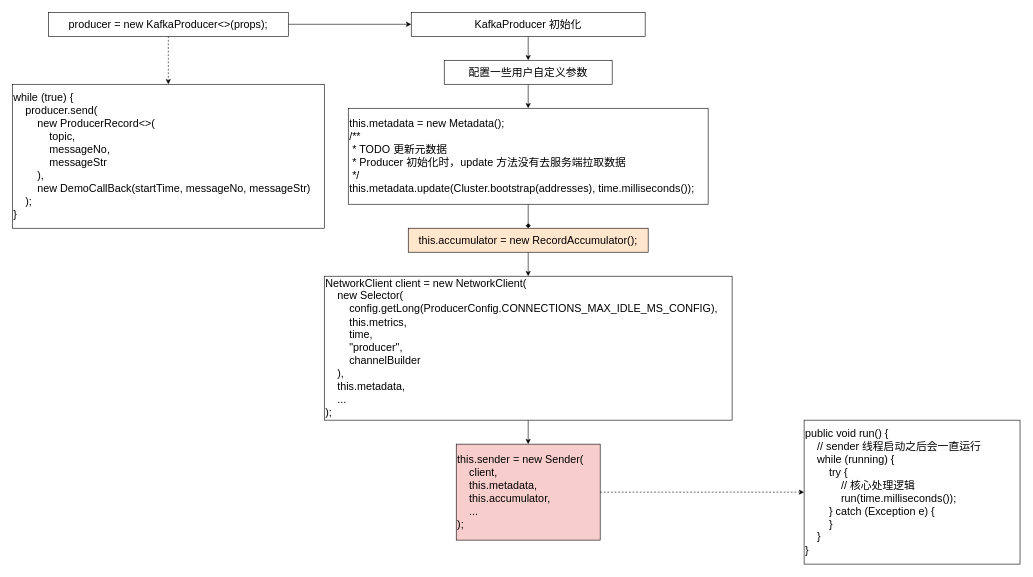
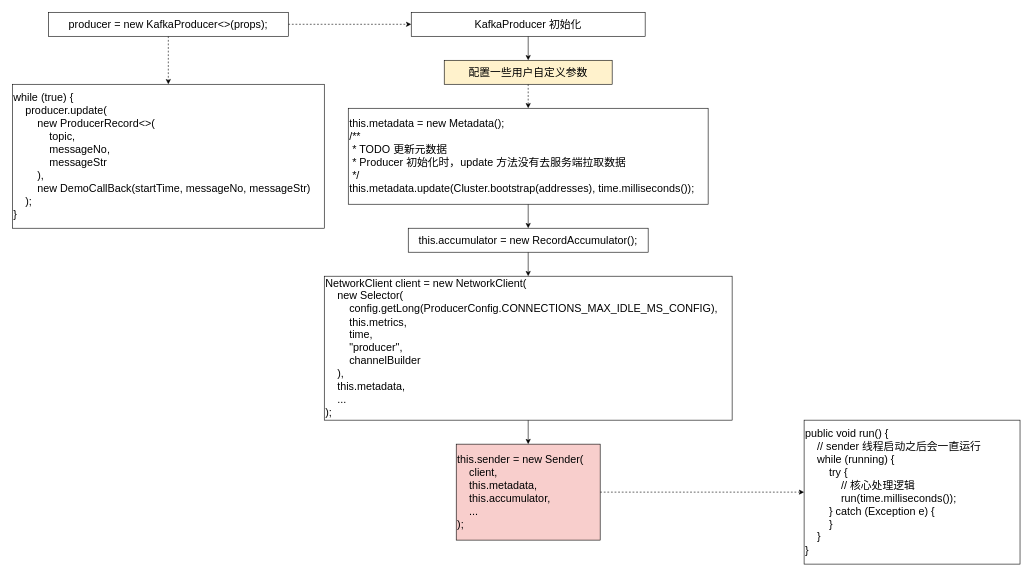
edge "producer = new KafkaProducer<>(props);" -> "KafkaProducer 初始化": style solid -> dashed
node "配置一些用户自定义参数": fillcolor #ffffff -> #fff2cc
edge "配置一些用户自定义参数" -> "this.metadata = new Metadata(); /** * TODO 更新元数据 * Producer 初始化时，update 方法没有去服务端拉取数据 */ this.metadata.update(Cluster.bootstrap(addresses), time.milliseconds());": style solid -> dashed
node "while (true) { producer.send( new ProducerRecord<>( topic, messageNo, messageStr ), new DemoCallBack(startTime, messageNo, messageStr) ); }": label "while (true) { producer.send( new ProducerRecord<>( topic, messageNo, messageStr ), new DemoCallBack(startTime, messageNo, messageStr) ); }" -> "while (true) { producer.update( new ProducerRecord<>( topic, messageNo, messageStr ), new DemoCallBack(startTime, messageNo, messageStr) ); }"
edge "this.metadata = new Metadata(); /** * TODO 更新元数据 * Producer 初始化时，update 方法没有去服务端拉取数据 */ this.metadata.update(Cluster.bootstrap(addresses), time.milliseconds());" -> "this.accumulator = new RecordAccumulator();": arrowhead diamond -> classic
node "this.accumulator = new RecordAccumulator();": fillcolor #ffe6cc -> #ffffff
